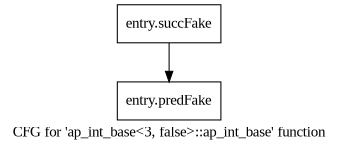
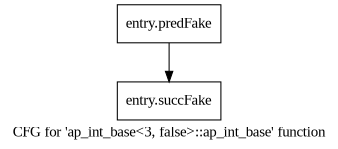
edge "entry.succFake" -> "entry.predFake": reversed
